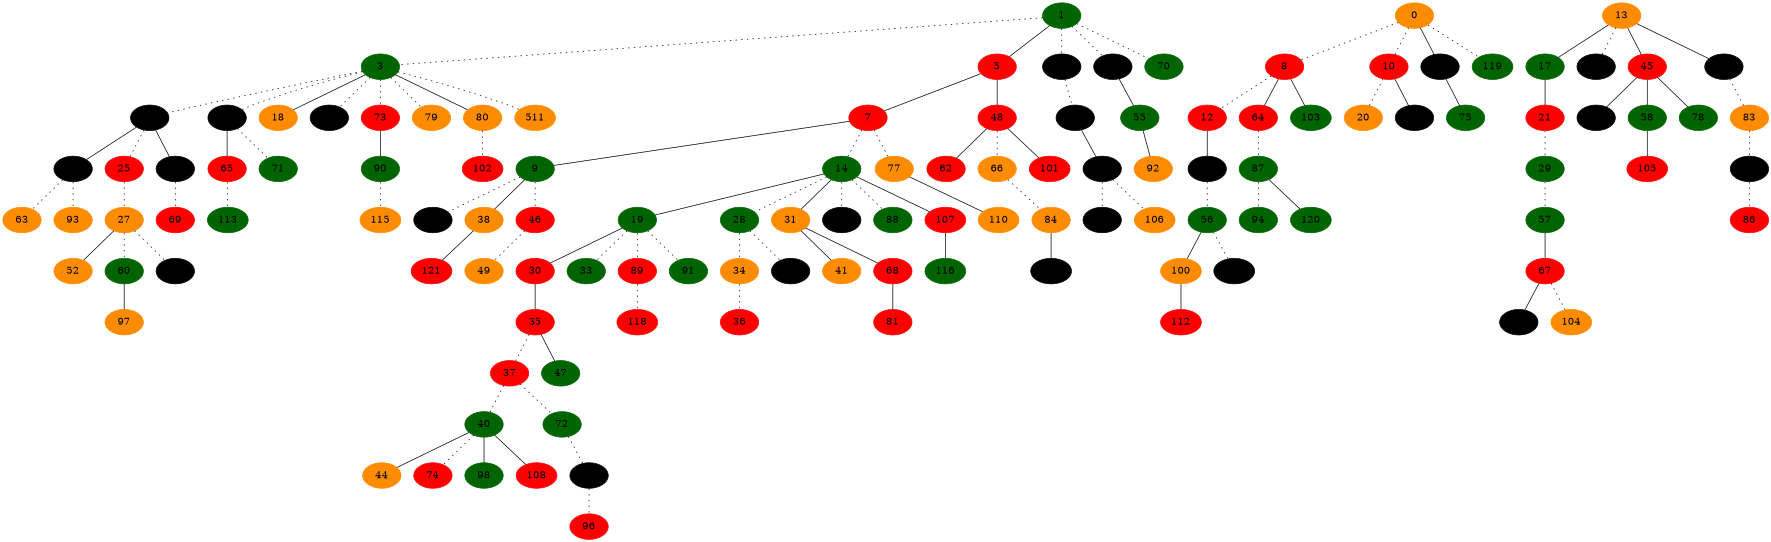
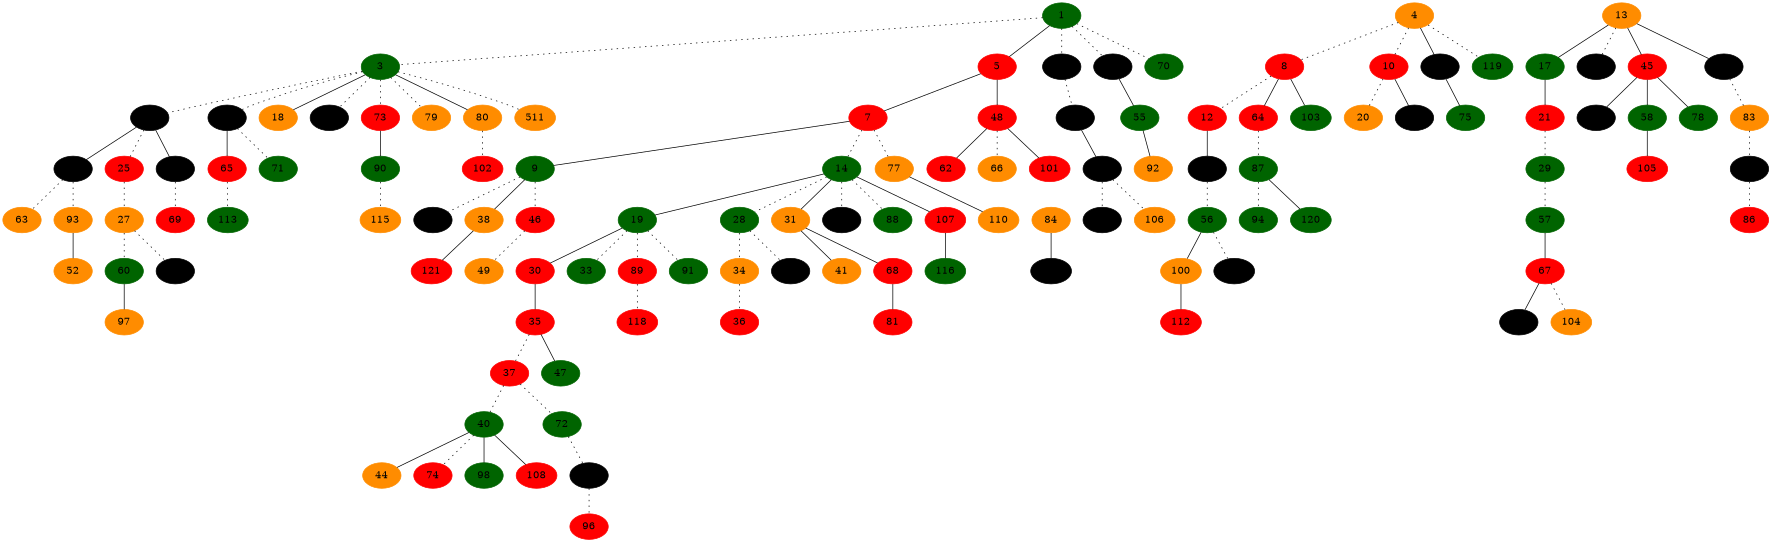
node "0": label "0" -> "4"
edge "66" -- "84": removed
edge "27" -- "52": now "93" -- "52"
